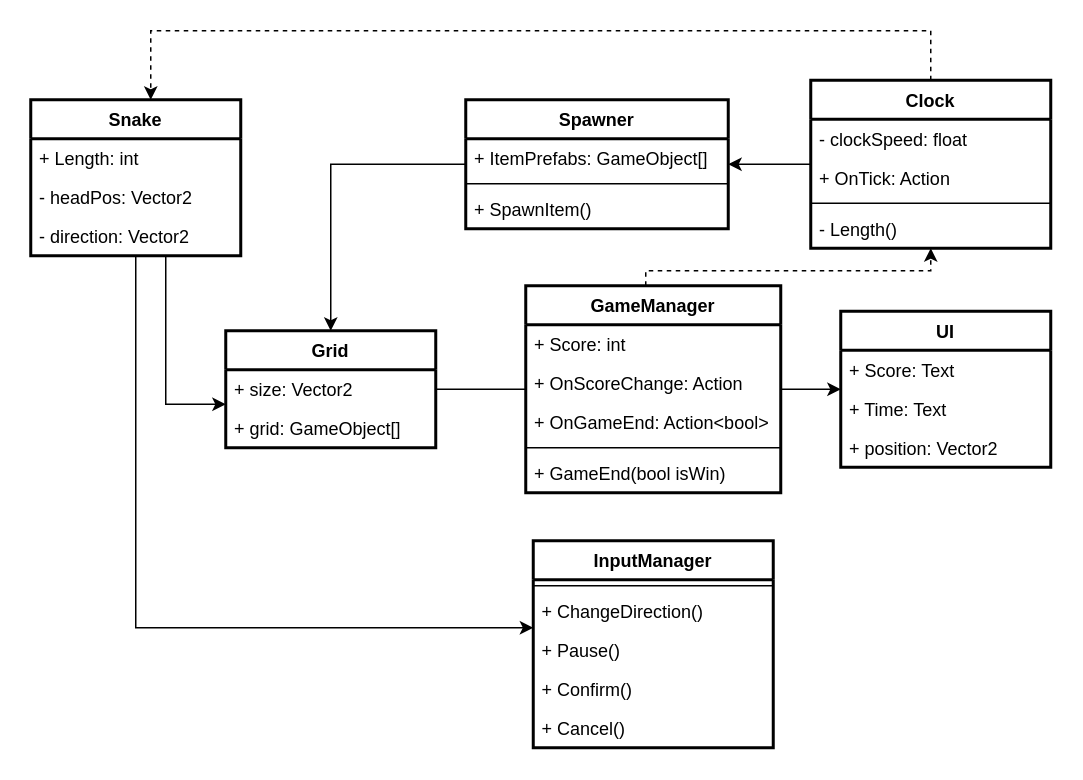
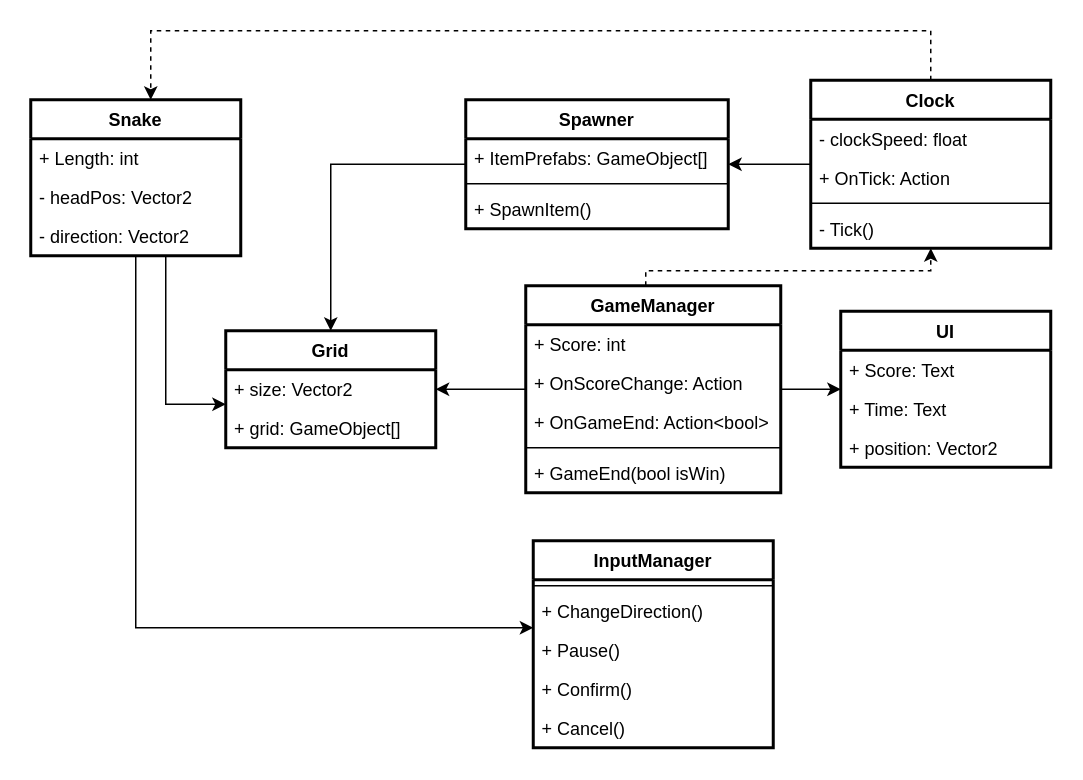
node "- Length()": label "- Length()" -> "- Tick()"
edge "Grid" -- "GameManager": arrowhead none -> classic
